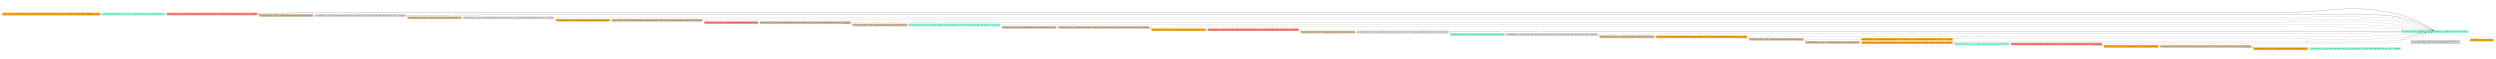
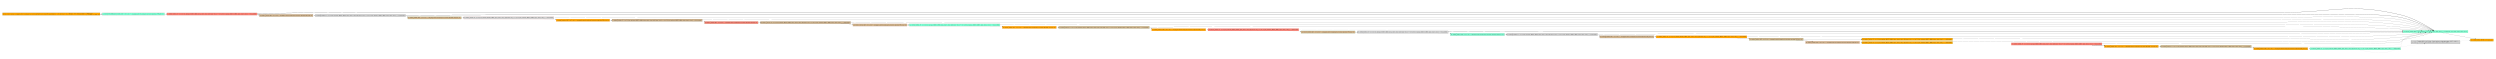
node "12: 0x0018": fillcolor tan -> orange
node "26: 0x0034": removed
